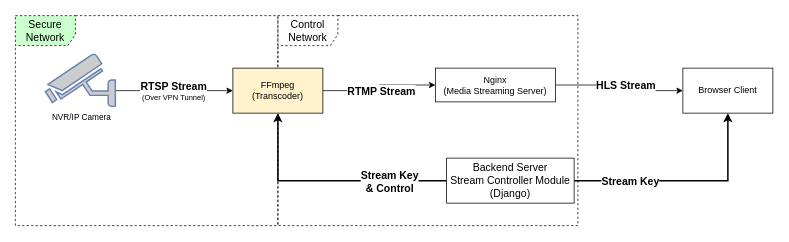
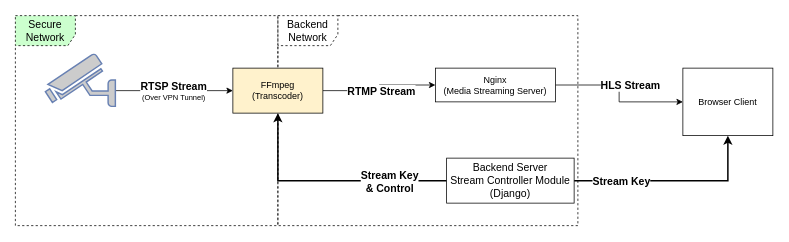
node "Control Network": label "Control Network" -> "Backend Network"
node "Browser Client": size 90x45 -> 90x68
node "NVR/IP Camera": removed
